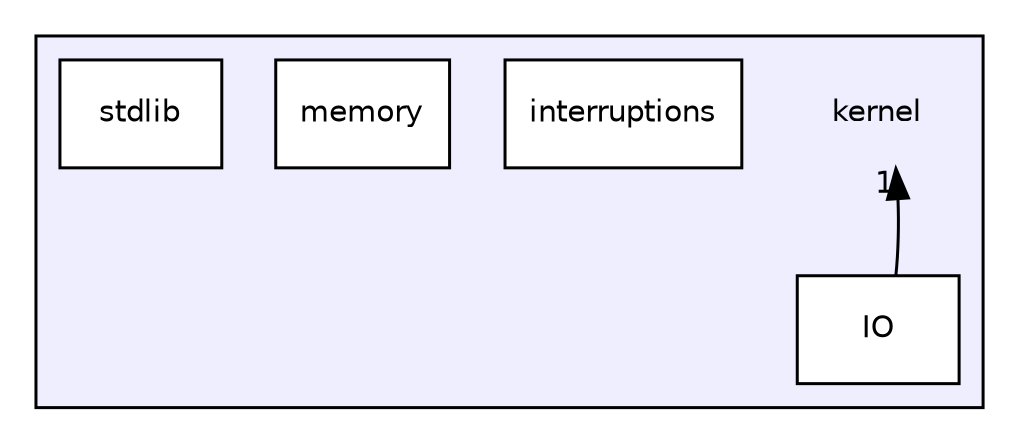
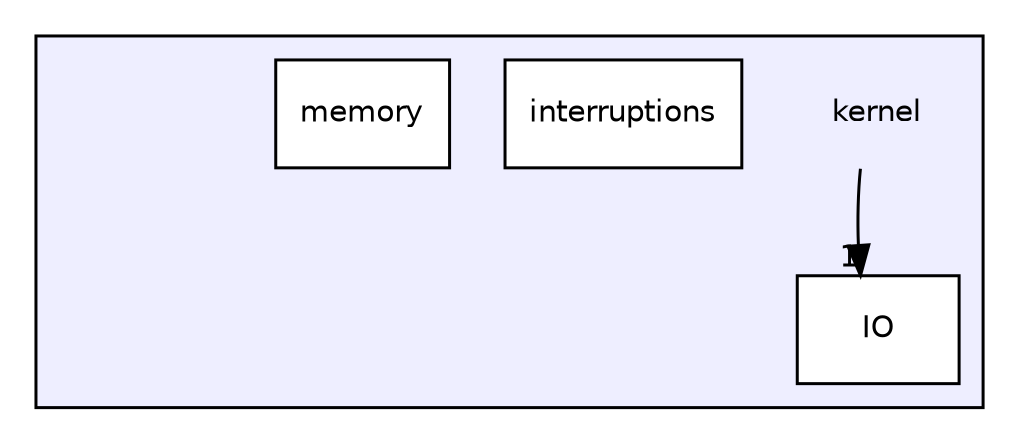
node "stdlib": removed
edge "IO" -> "kernel": reversed
